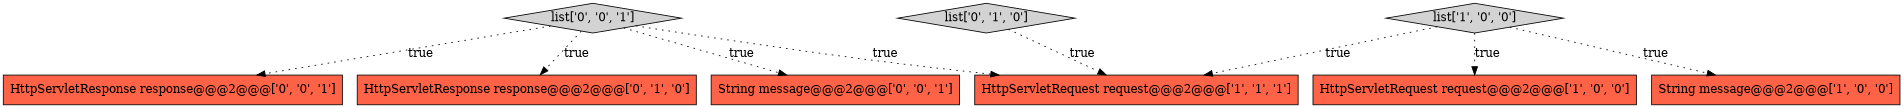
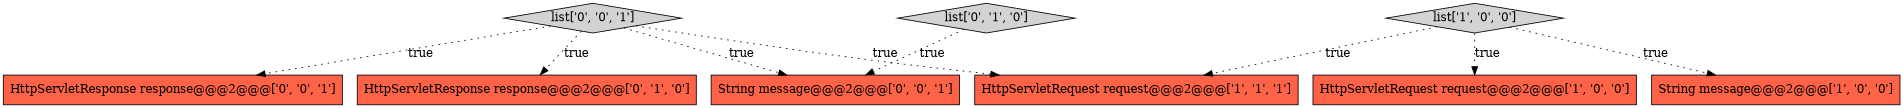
edge "list['0', '1', '0']" -> "HttpServletRequest request@@@2@@@['1', '1', '1']": now "list['0', '1', '0']" -> "String message@@@2@@@['0', '0', '1']"
